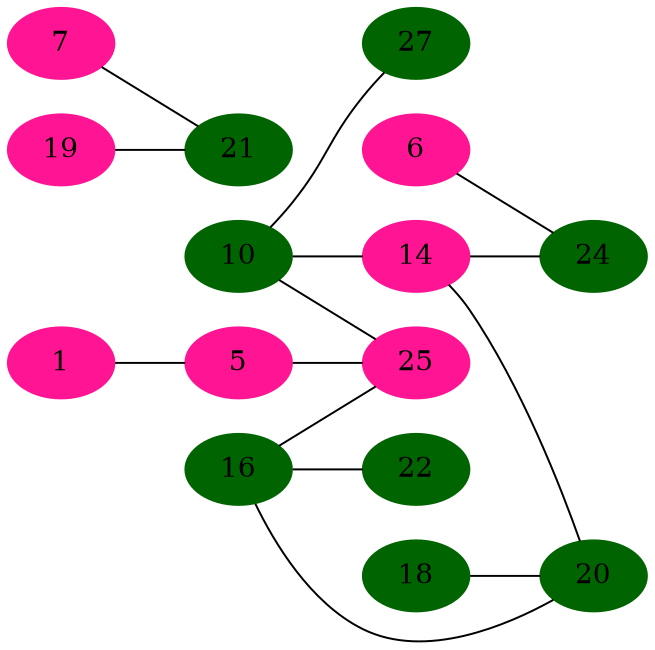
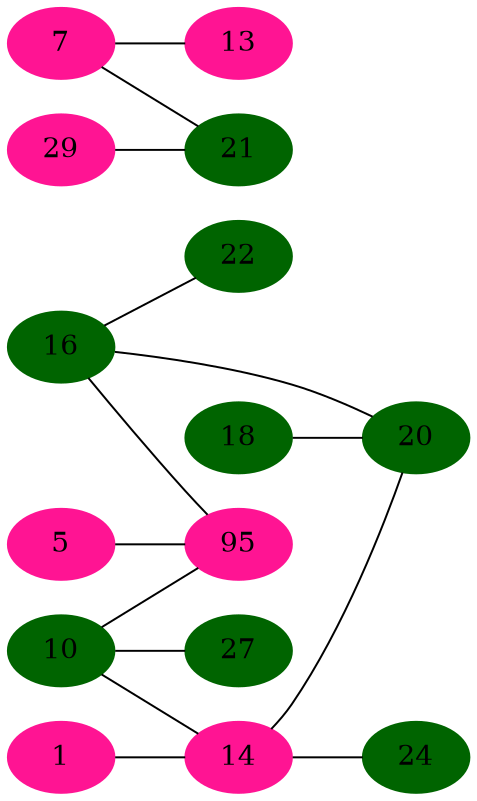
node "13": added
node "19": label "19" -> "29"
node "6": removed
edge "1" -- "5": now "1" -- "14"
node "25": label "25" -> "95"
